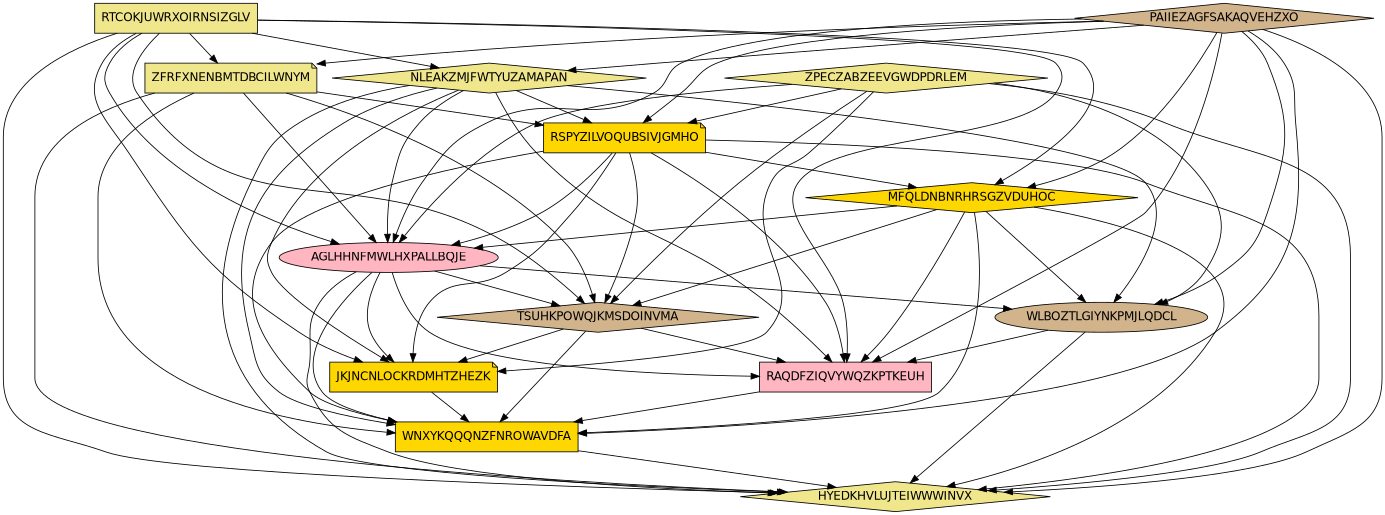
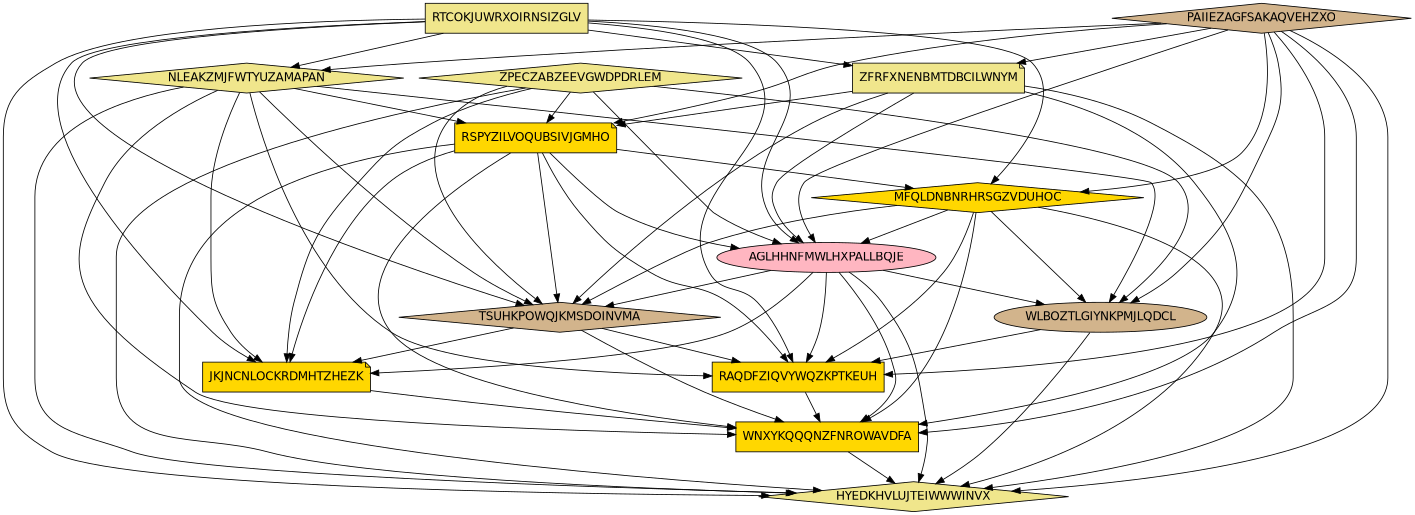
edge "NLEAKZMJFWTYUZAMAPAN" -> "AGLHHNFMWLHXPALLBQJE": now "NLEAKZMJFWTYUZAMAPAN" -> "TSUHKPOWQJKMSDOINVMA"
node "RAQDFZIQVYWQZKPTKEUH": fillcolor lightpink -> gold
